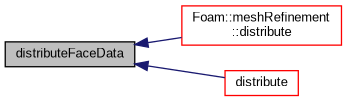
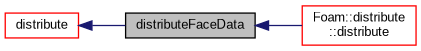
node "Foam::meshRefinement ::distribute": label "Foam::meshRefinement ::distribute" -> "Foam::distribute ::distribute"
edge "distribute" -> "distributeFaceData": reversed
